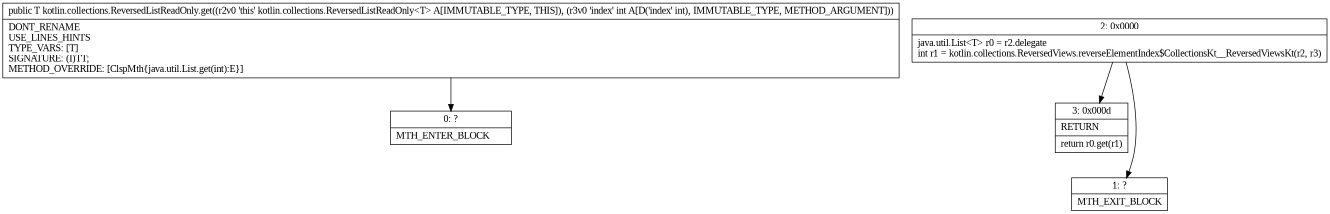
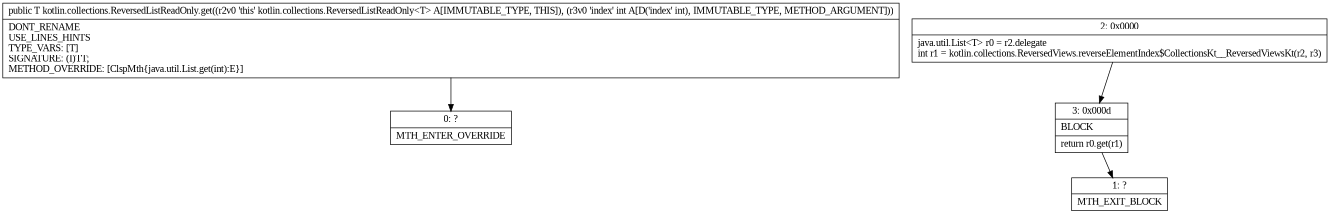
edge "2: 0x0000" -> "1: ?": now "3: 0x000d" -> "1: ?"
node "3: 0x000d": text "RETURN" -> "BLOCK"
node "0: ?": text "MTH_ENTER_BLOCK" -> "MTH_ENTER_OVERRIDE"
